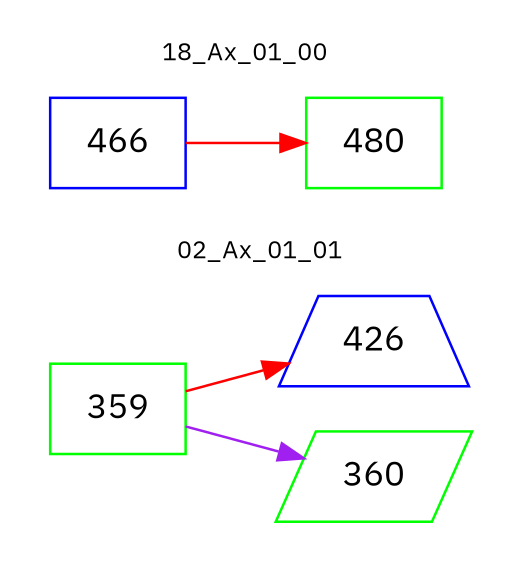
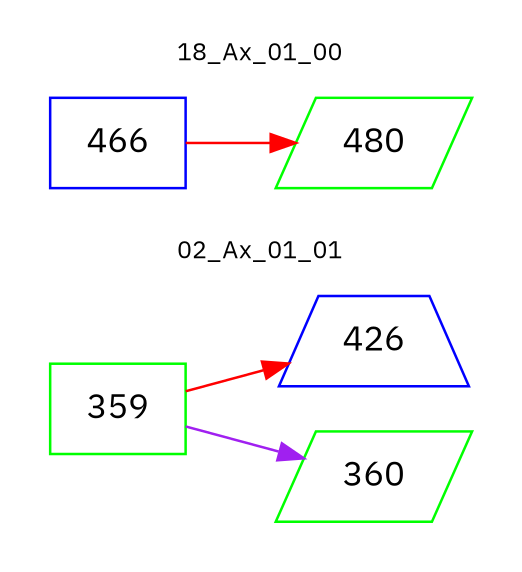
node "480": shape box -> parallelogram
